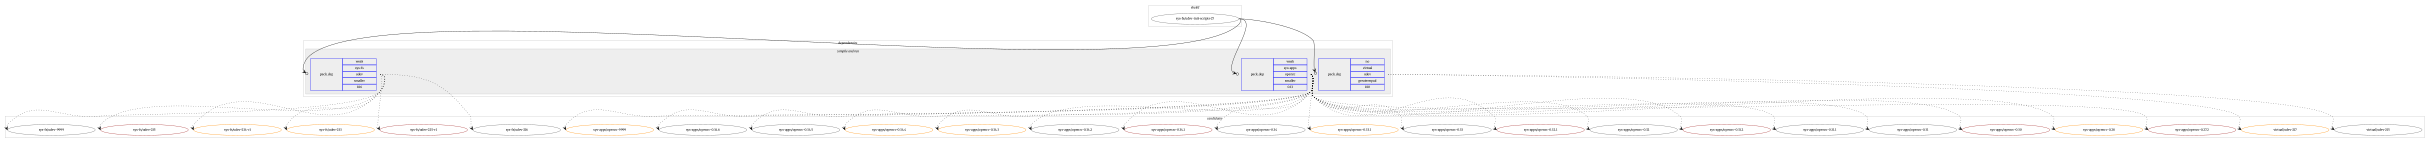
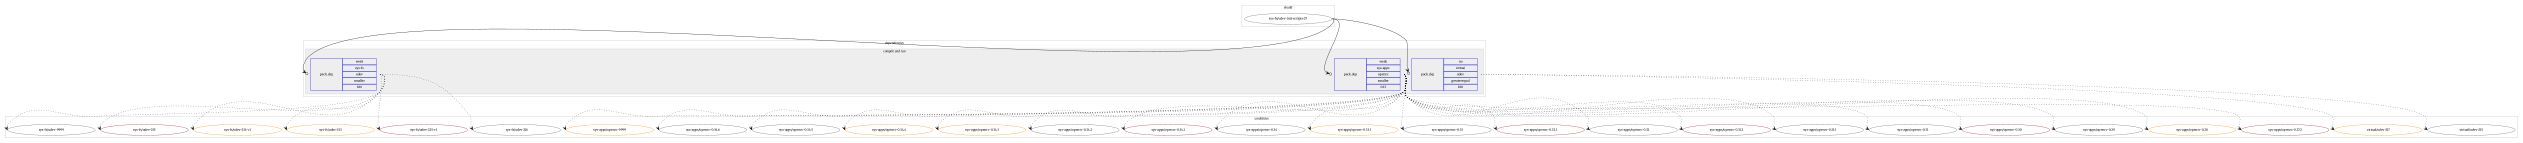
node "sys-apps/openrc-0.29": added
